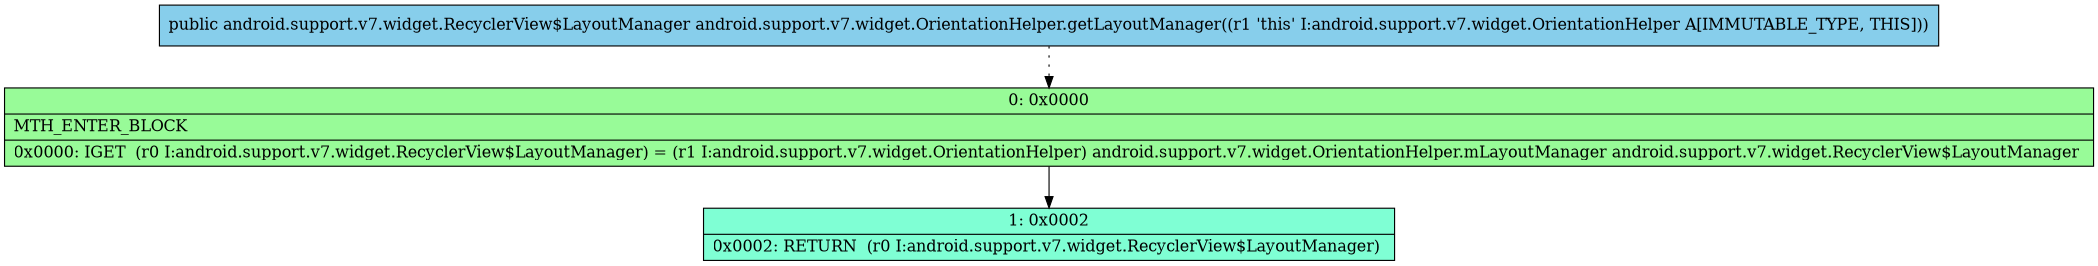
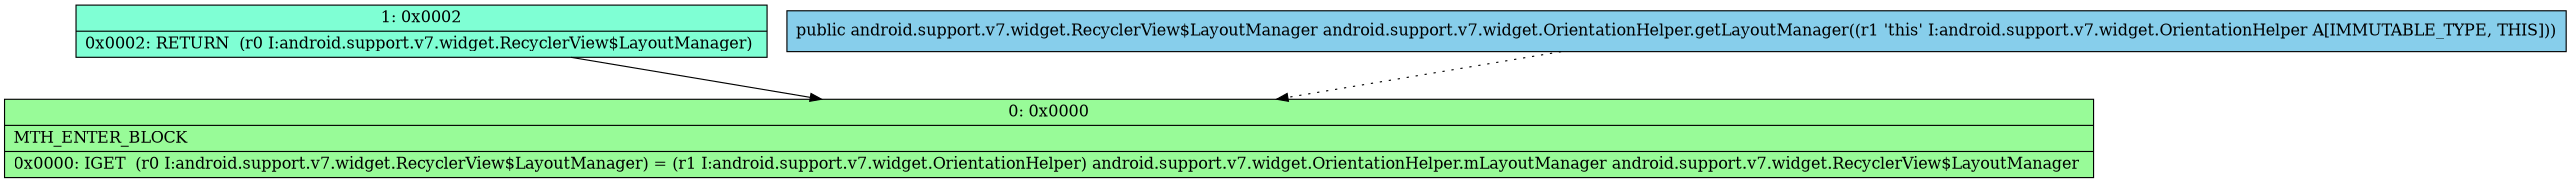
edge "0: 0x0000" -> "1: 0x0002": reversed
